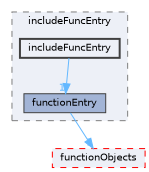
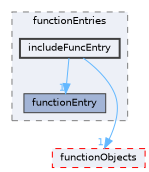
cluster "includeFuncEntry": label "includeFuncEntry" -> "functionEntries"
edge "functionEntry" -> "functionObjects": now "includeFuncEntry" -> "functionObjects"
